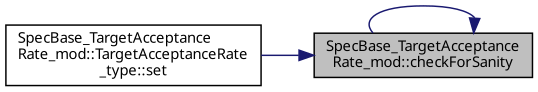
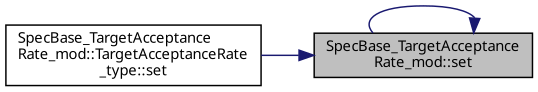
node "SpecBase_TargetAcceptance Rate_mod::checkForSanity": label "SpecBase_TargetAcceptance Rate_mod::checkForSanity" -> "SpecBase_TargetAcceptance Rate_mod::set"
